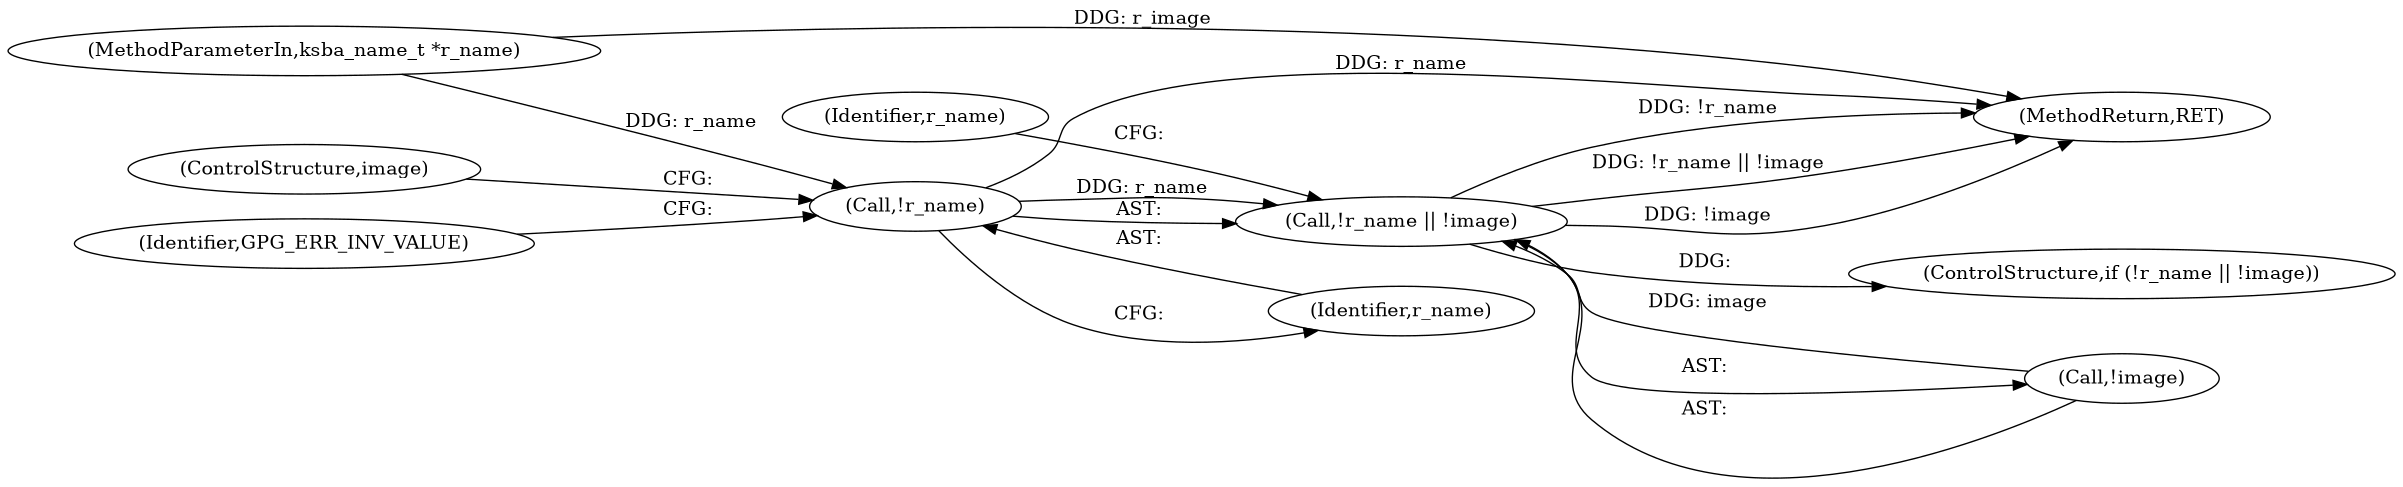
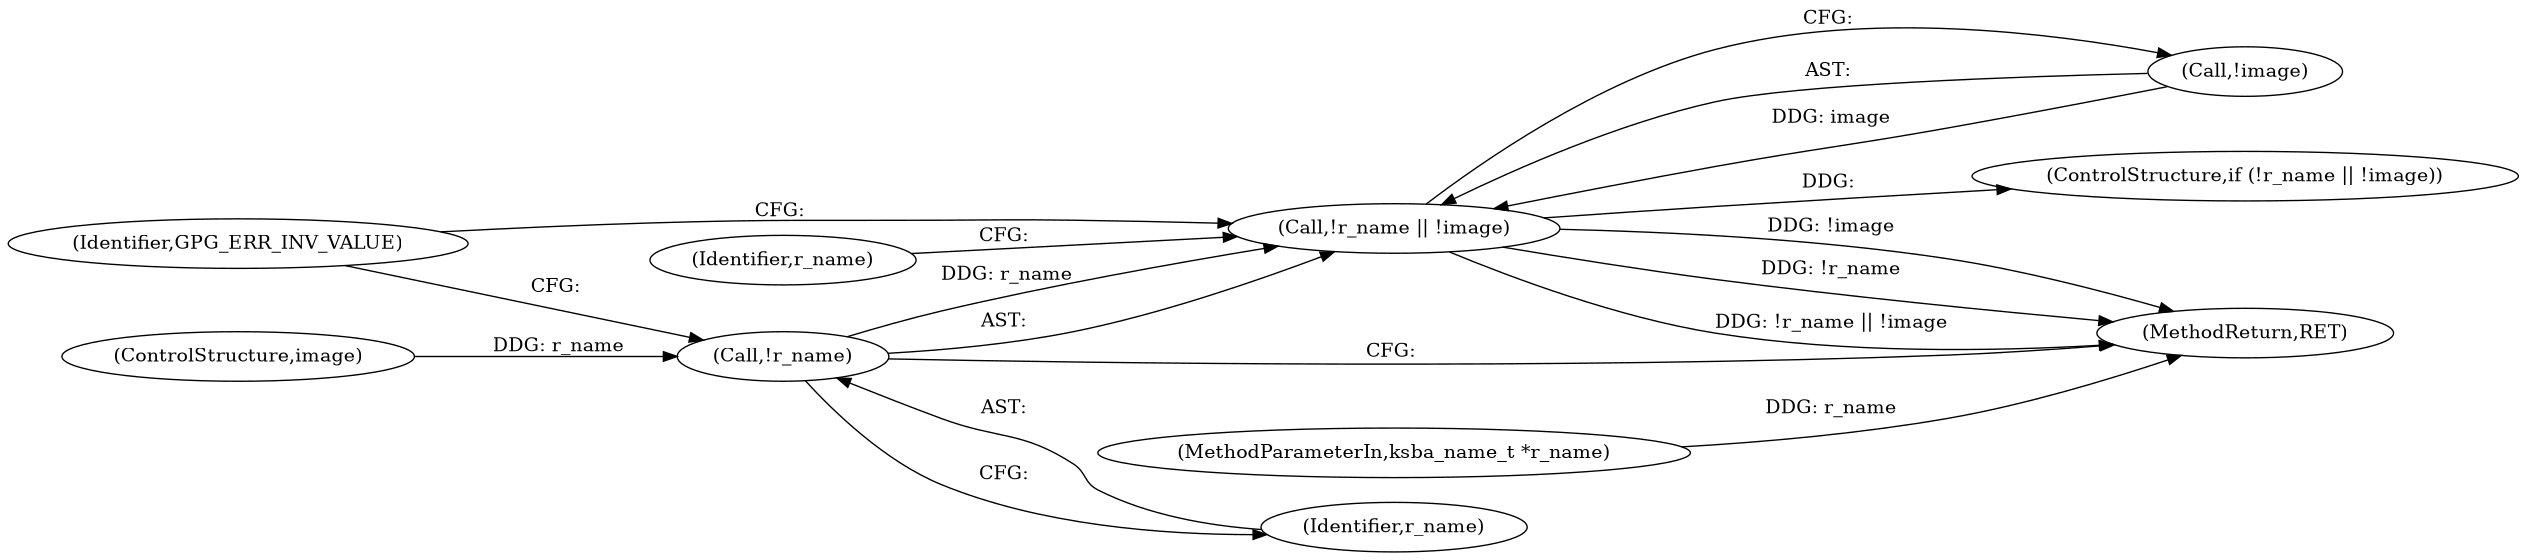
edge "(MethodParameterIn,ksba_name_t *r_name)" -> "(MethodReturn,RET)": label "DDG: r_image" -> "DDG: r_name"
edge "(Call,!r_name)" -> "(MethodReturn,RET)": label "DDG: r_name" -> "CFG: "
edge "(MethodParameterIn,ksba_name_t *r_name)" -> "(Call,!r_name)": removed, label "DDG: r_name"
edge "(ControlStructure,image)" -> "(Call,!r_name)": label "CFG: " -> "DDG: r_name"
edge "(Identifier,GPG_ERR_INV_VALUE)" -> "(Call,!r_name || !image)": added, label "CFG:"
edge "(Call,!r_name || !image)" -> "(Call,!image)": label "AST: " -> "CFG: "
